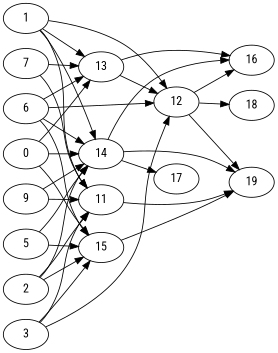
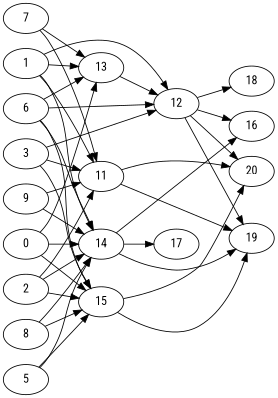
edge "13" -> "16": removed
node "20": added
node "8": added
